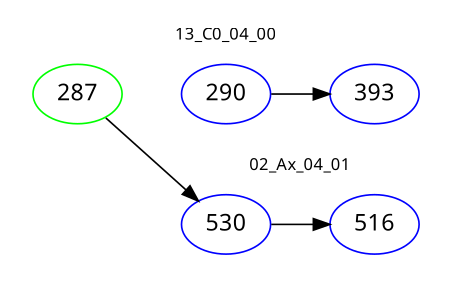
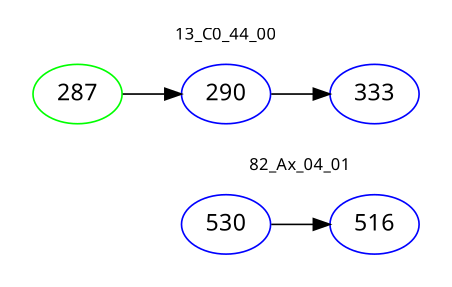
cluster "13_C0_04_00": label "13_C0_04_00" -> "13_C0_44_00"
node "393": label "393" -> "333"
edge "287" -> "530": now "287" -> "290"
cluster "02_Ax_04_01": label "02_Ax_04_01" -> "82_Ax_04_01"
